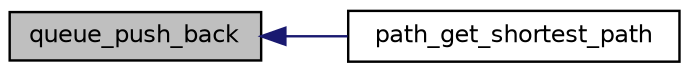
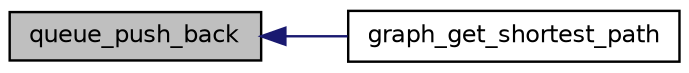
node "path_get_shortest_path": label "path_get_shortest_path" -> "graph_get_shortest_path"
